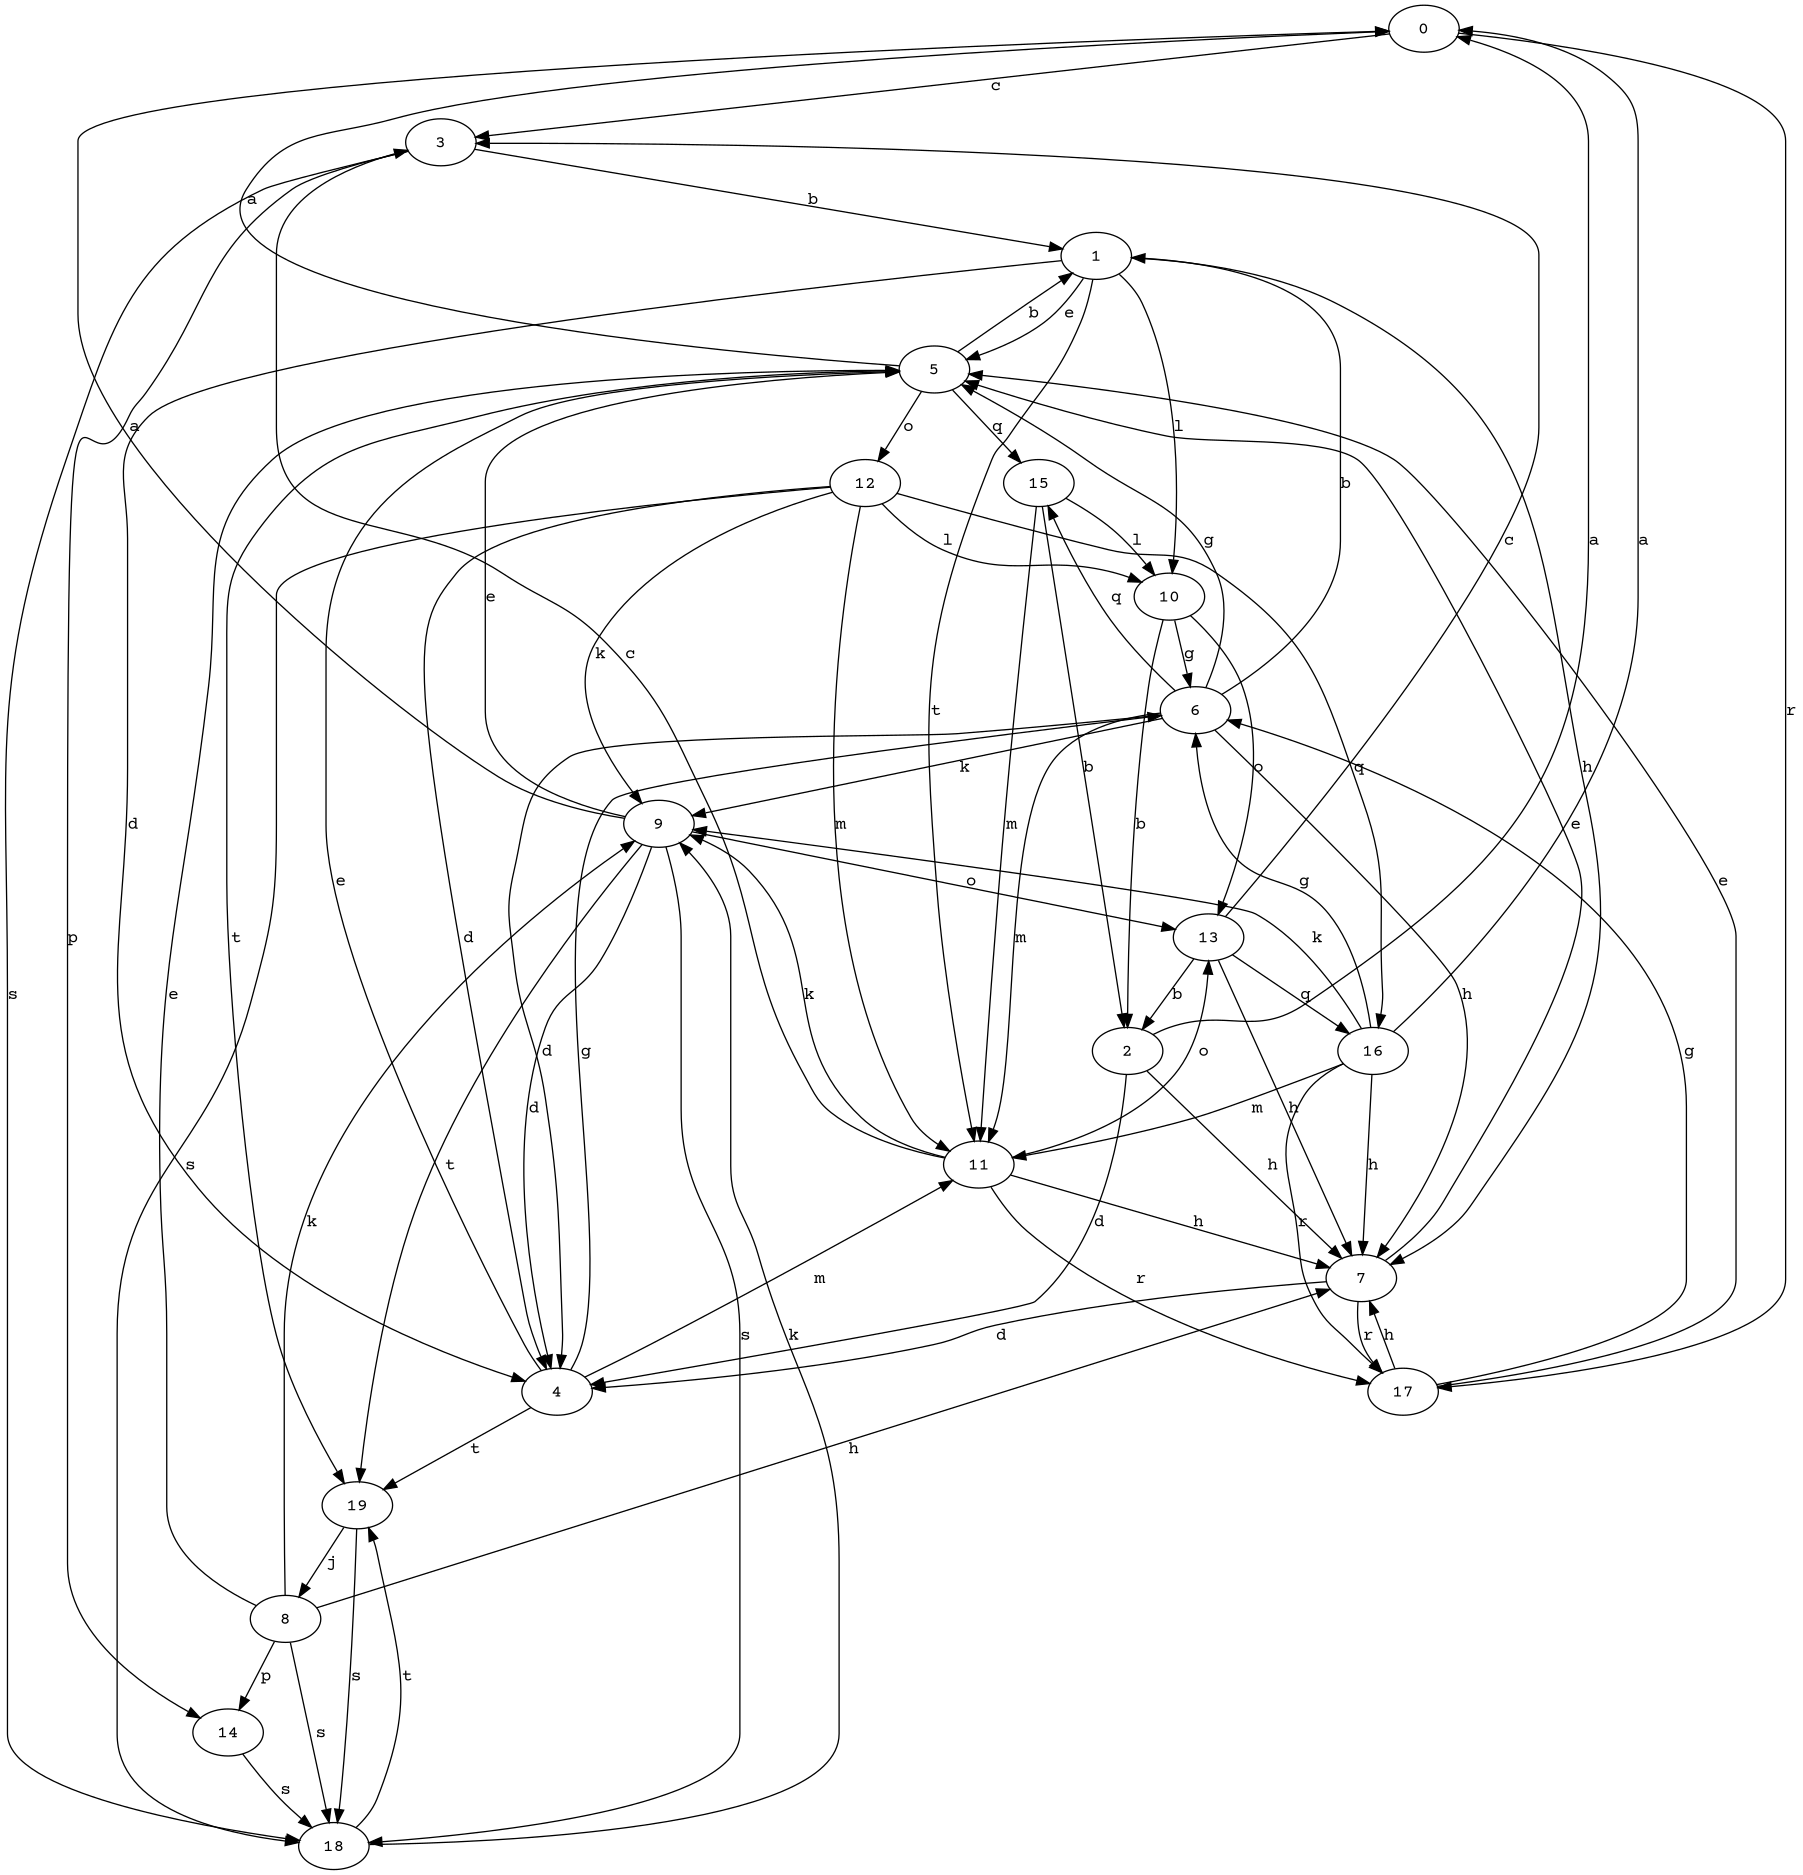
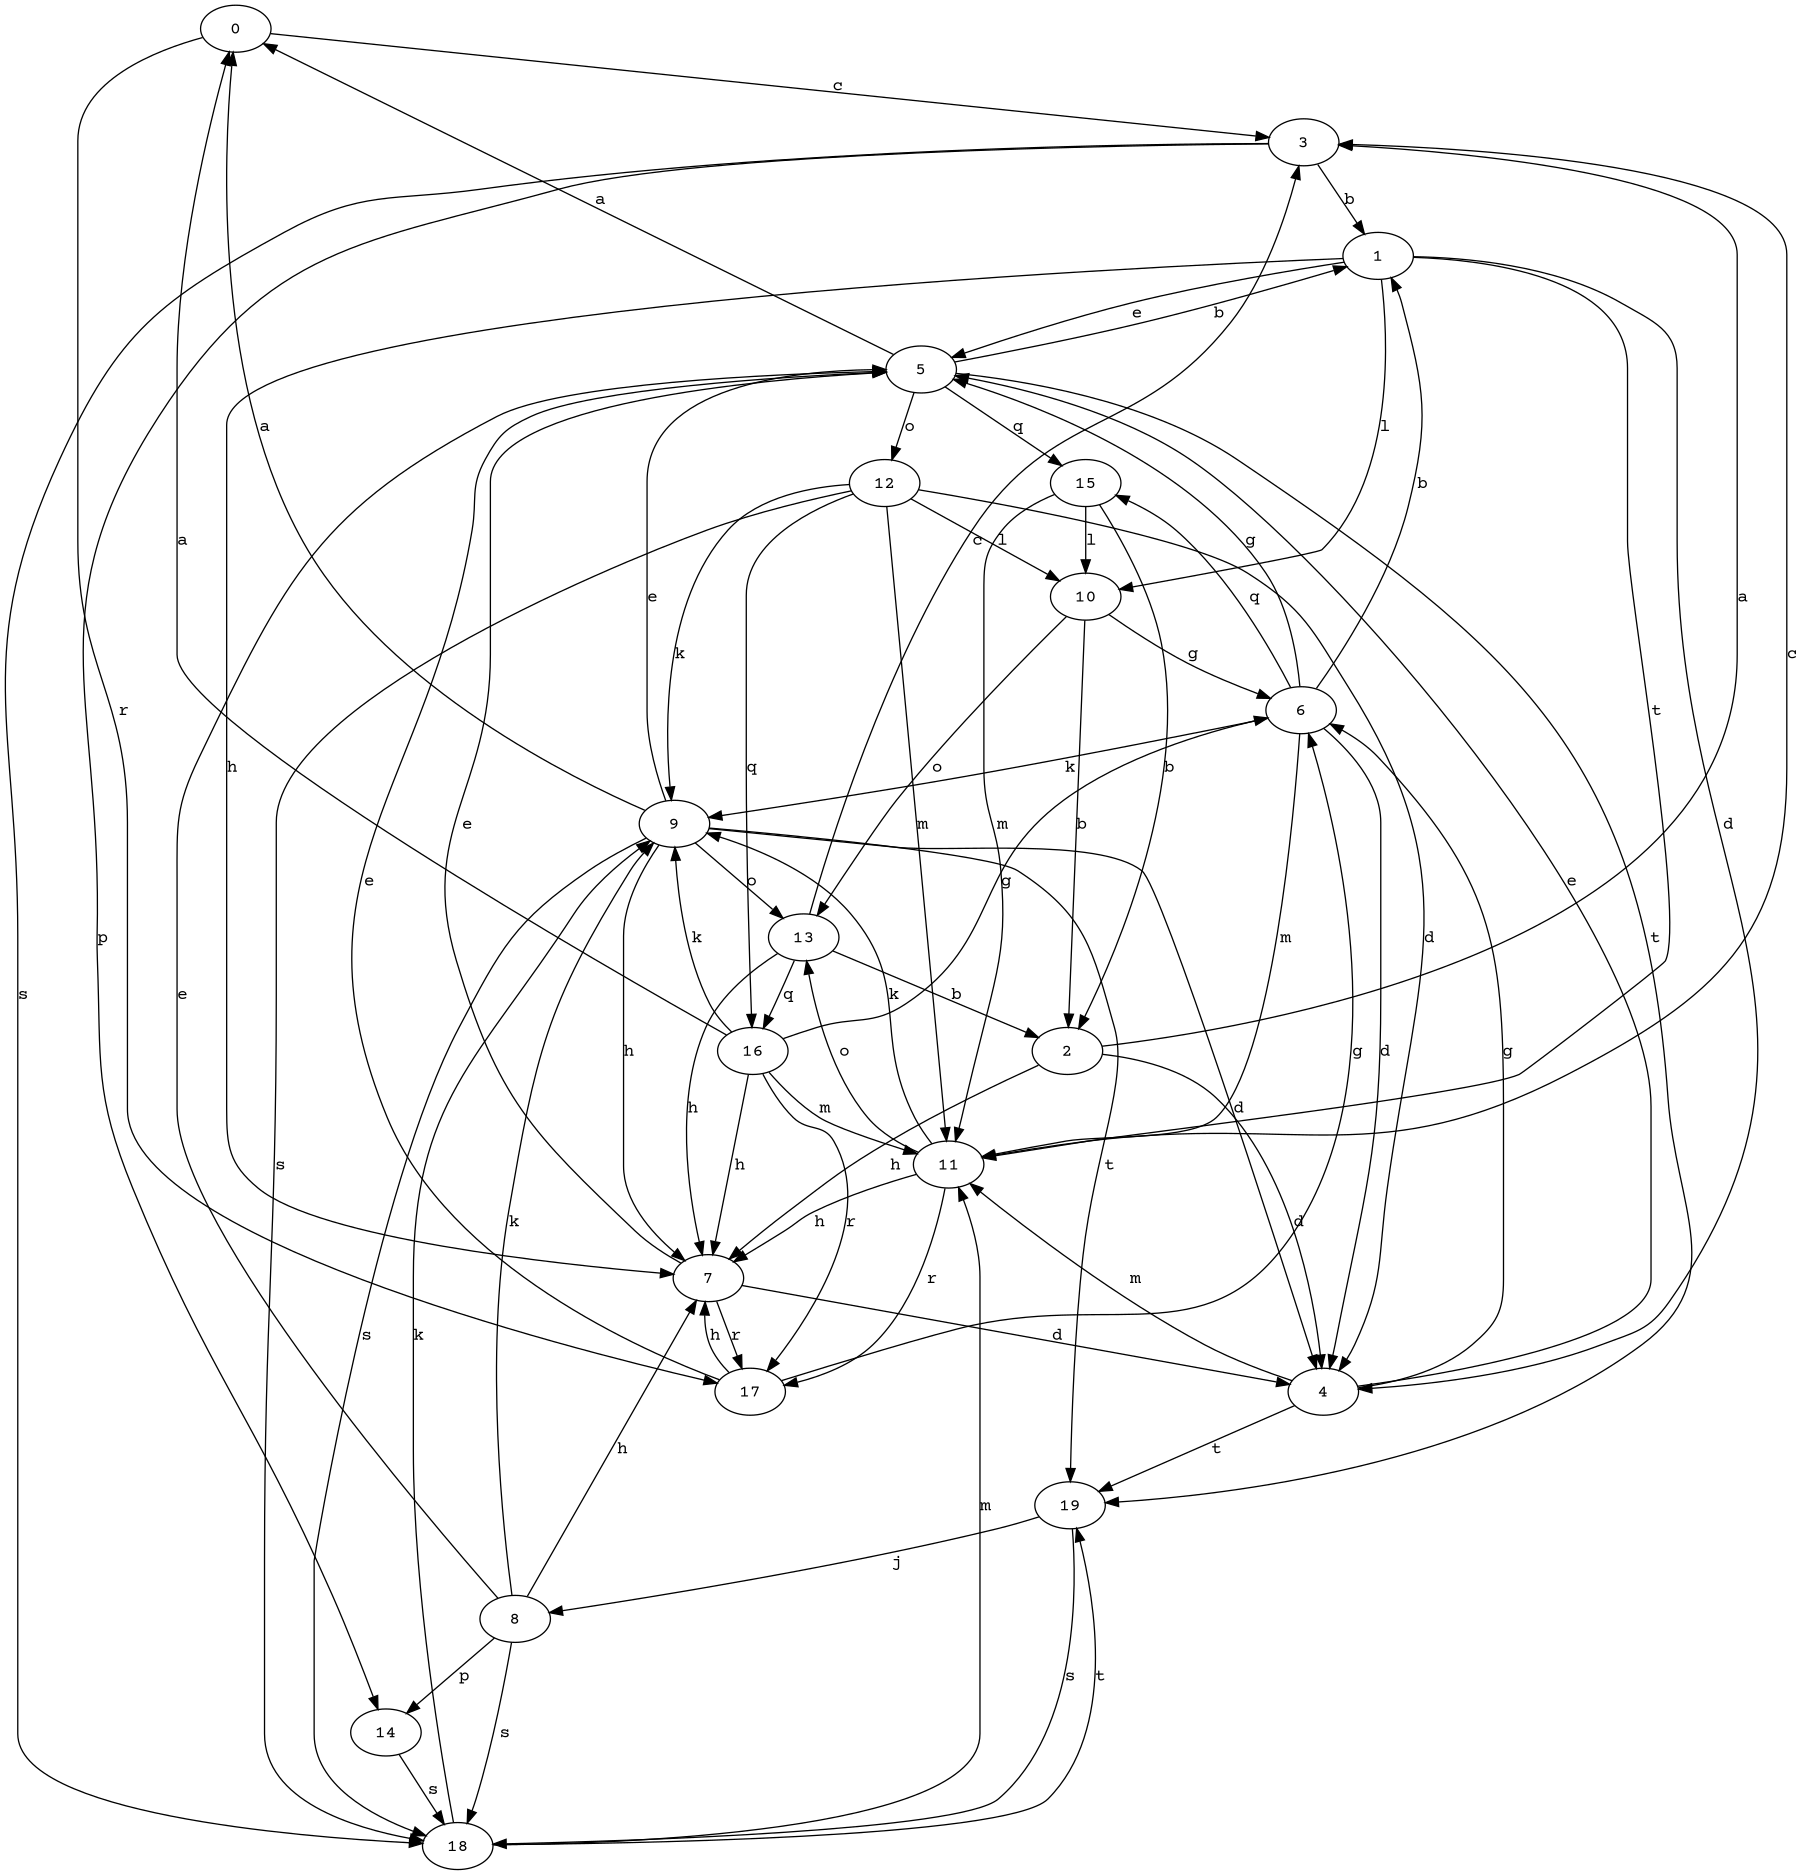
edge "2" -> "0": now "2" -> "3"
edge "6" -> "7": now "9" -> "7"
edge "18" -> "11": added, label "m"
